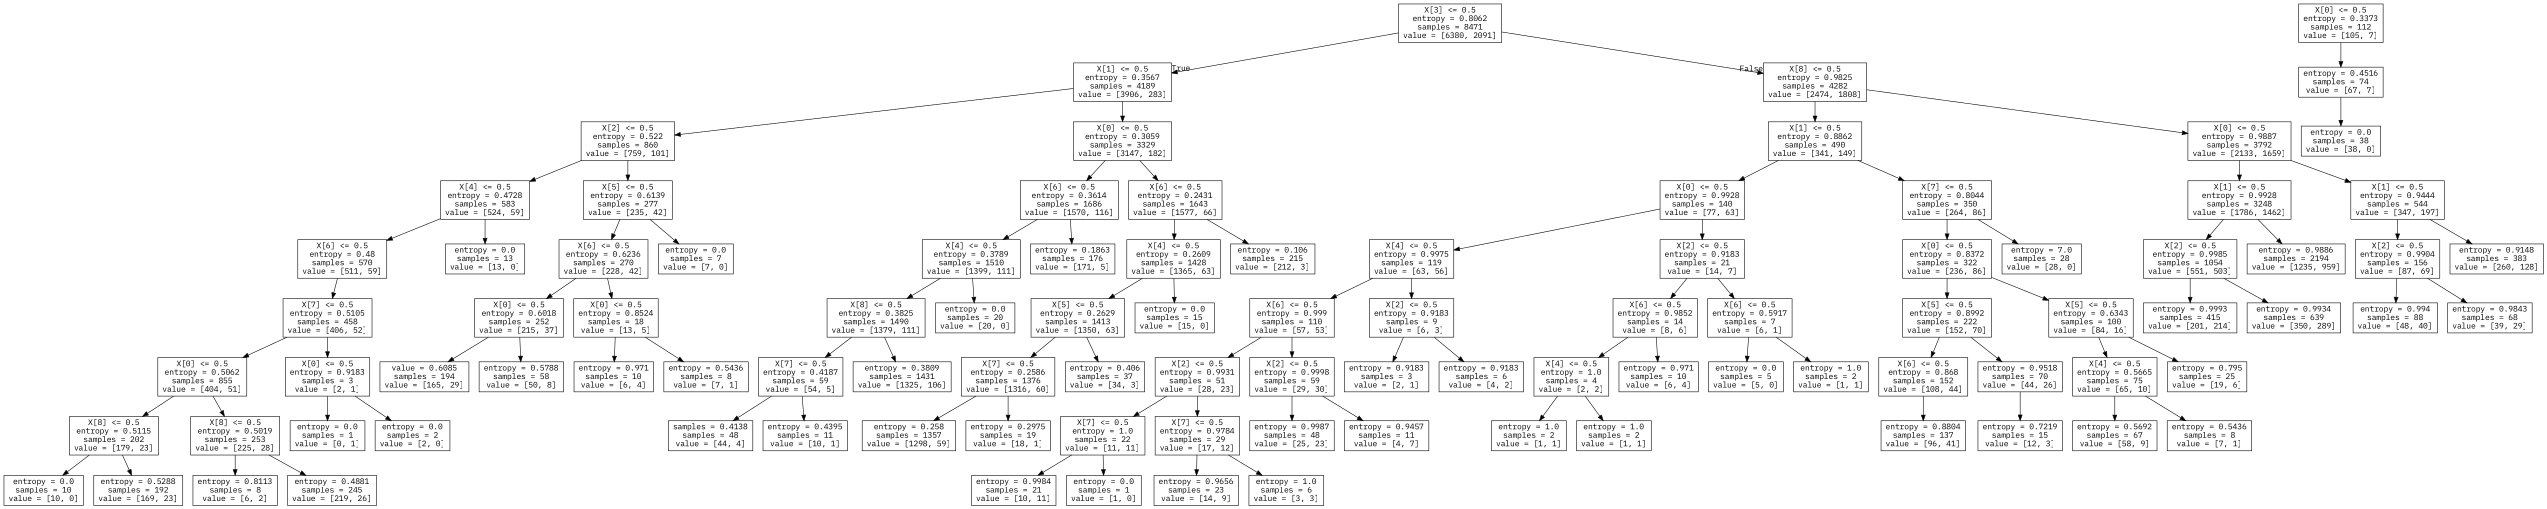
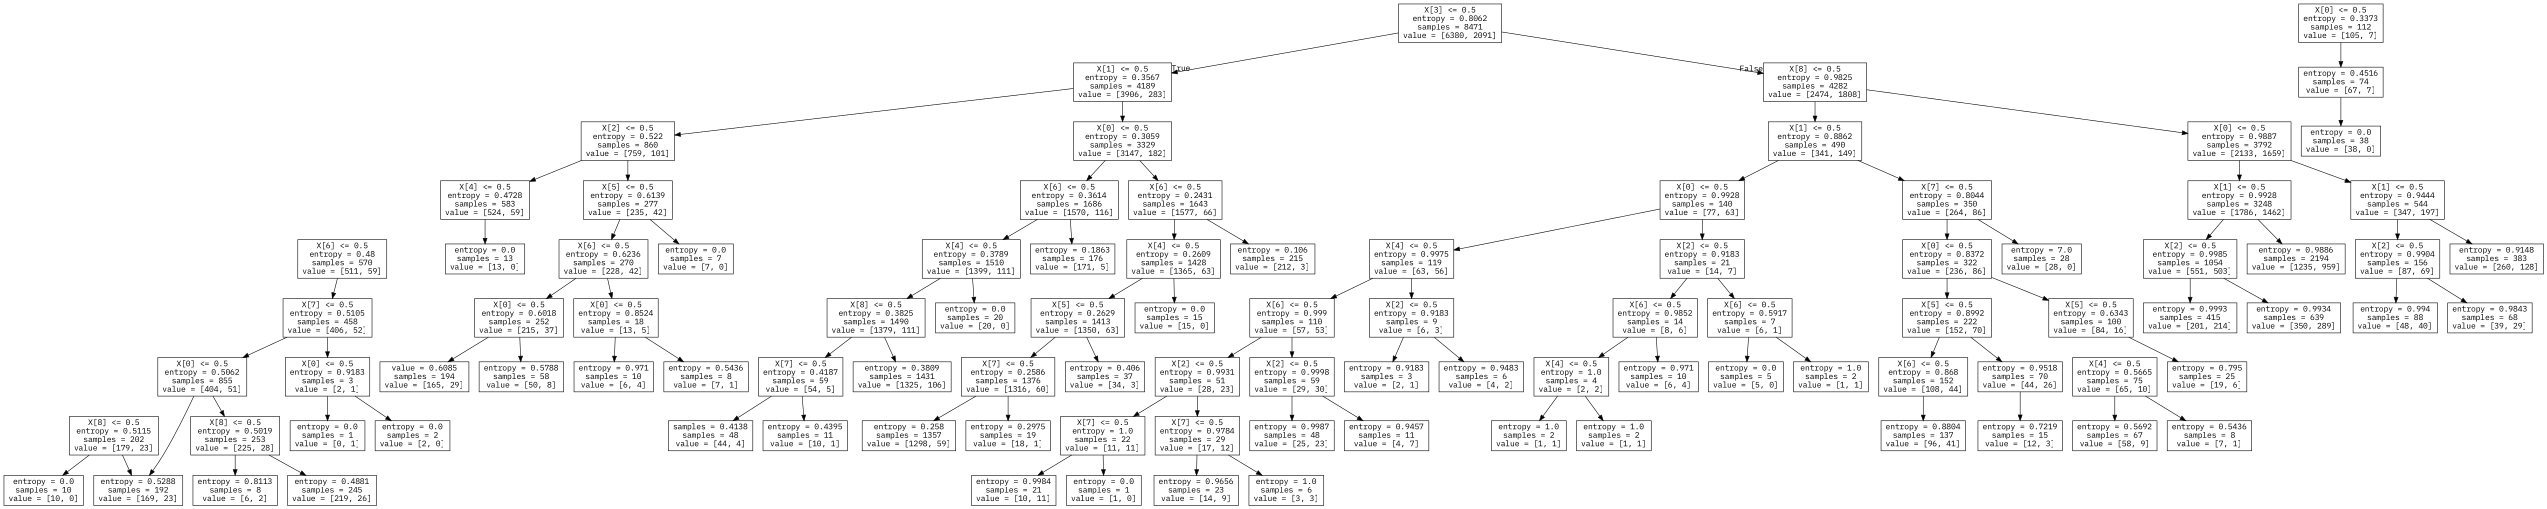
edge "X[4] <= 0.5 entropy = 0.4728 samples = 583 value = [524, 59]" -> "X[6] <= 0.5 entropy = 0.48 samples = 570 value = [511, 59]": removed
edge "X[5] <= 0.5 entropy = 0.6343 samples = 100 value = [84, 16]" -> "X[4] <= 0.5 entropy = 0.5665 samples = 75 value = [65, 10]": removed
node "entropy = 0.9183 samples = 6 value = [4, 2]": label "entropy = 0.9183 samples = 6 value = [4, 2]" -> "entropy = 0.9483 samples = 6 value = [4, 2]"
edge "X[0] <= 0.5 entropy = 0.5062 samples = 855 value = [404, 51]" -> "X[8] <= 0.5 entropy = 0.5115 samples = 202 value = [179, 23]": now "X[0] <= 0.5 entropy = 0.5062 samples = 855 value = [404, 51]" -> "entropy = 0.5288 samples = 192 value = [169, 23]"
